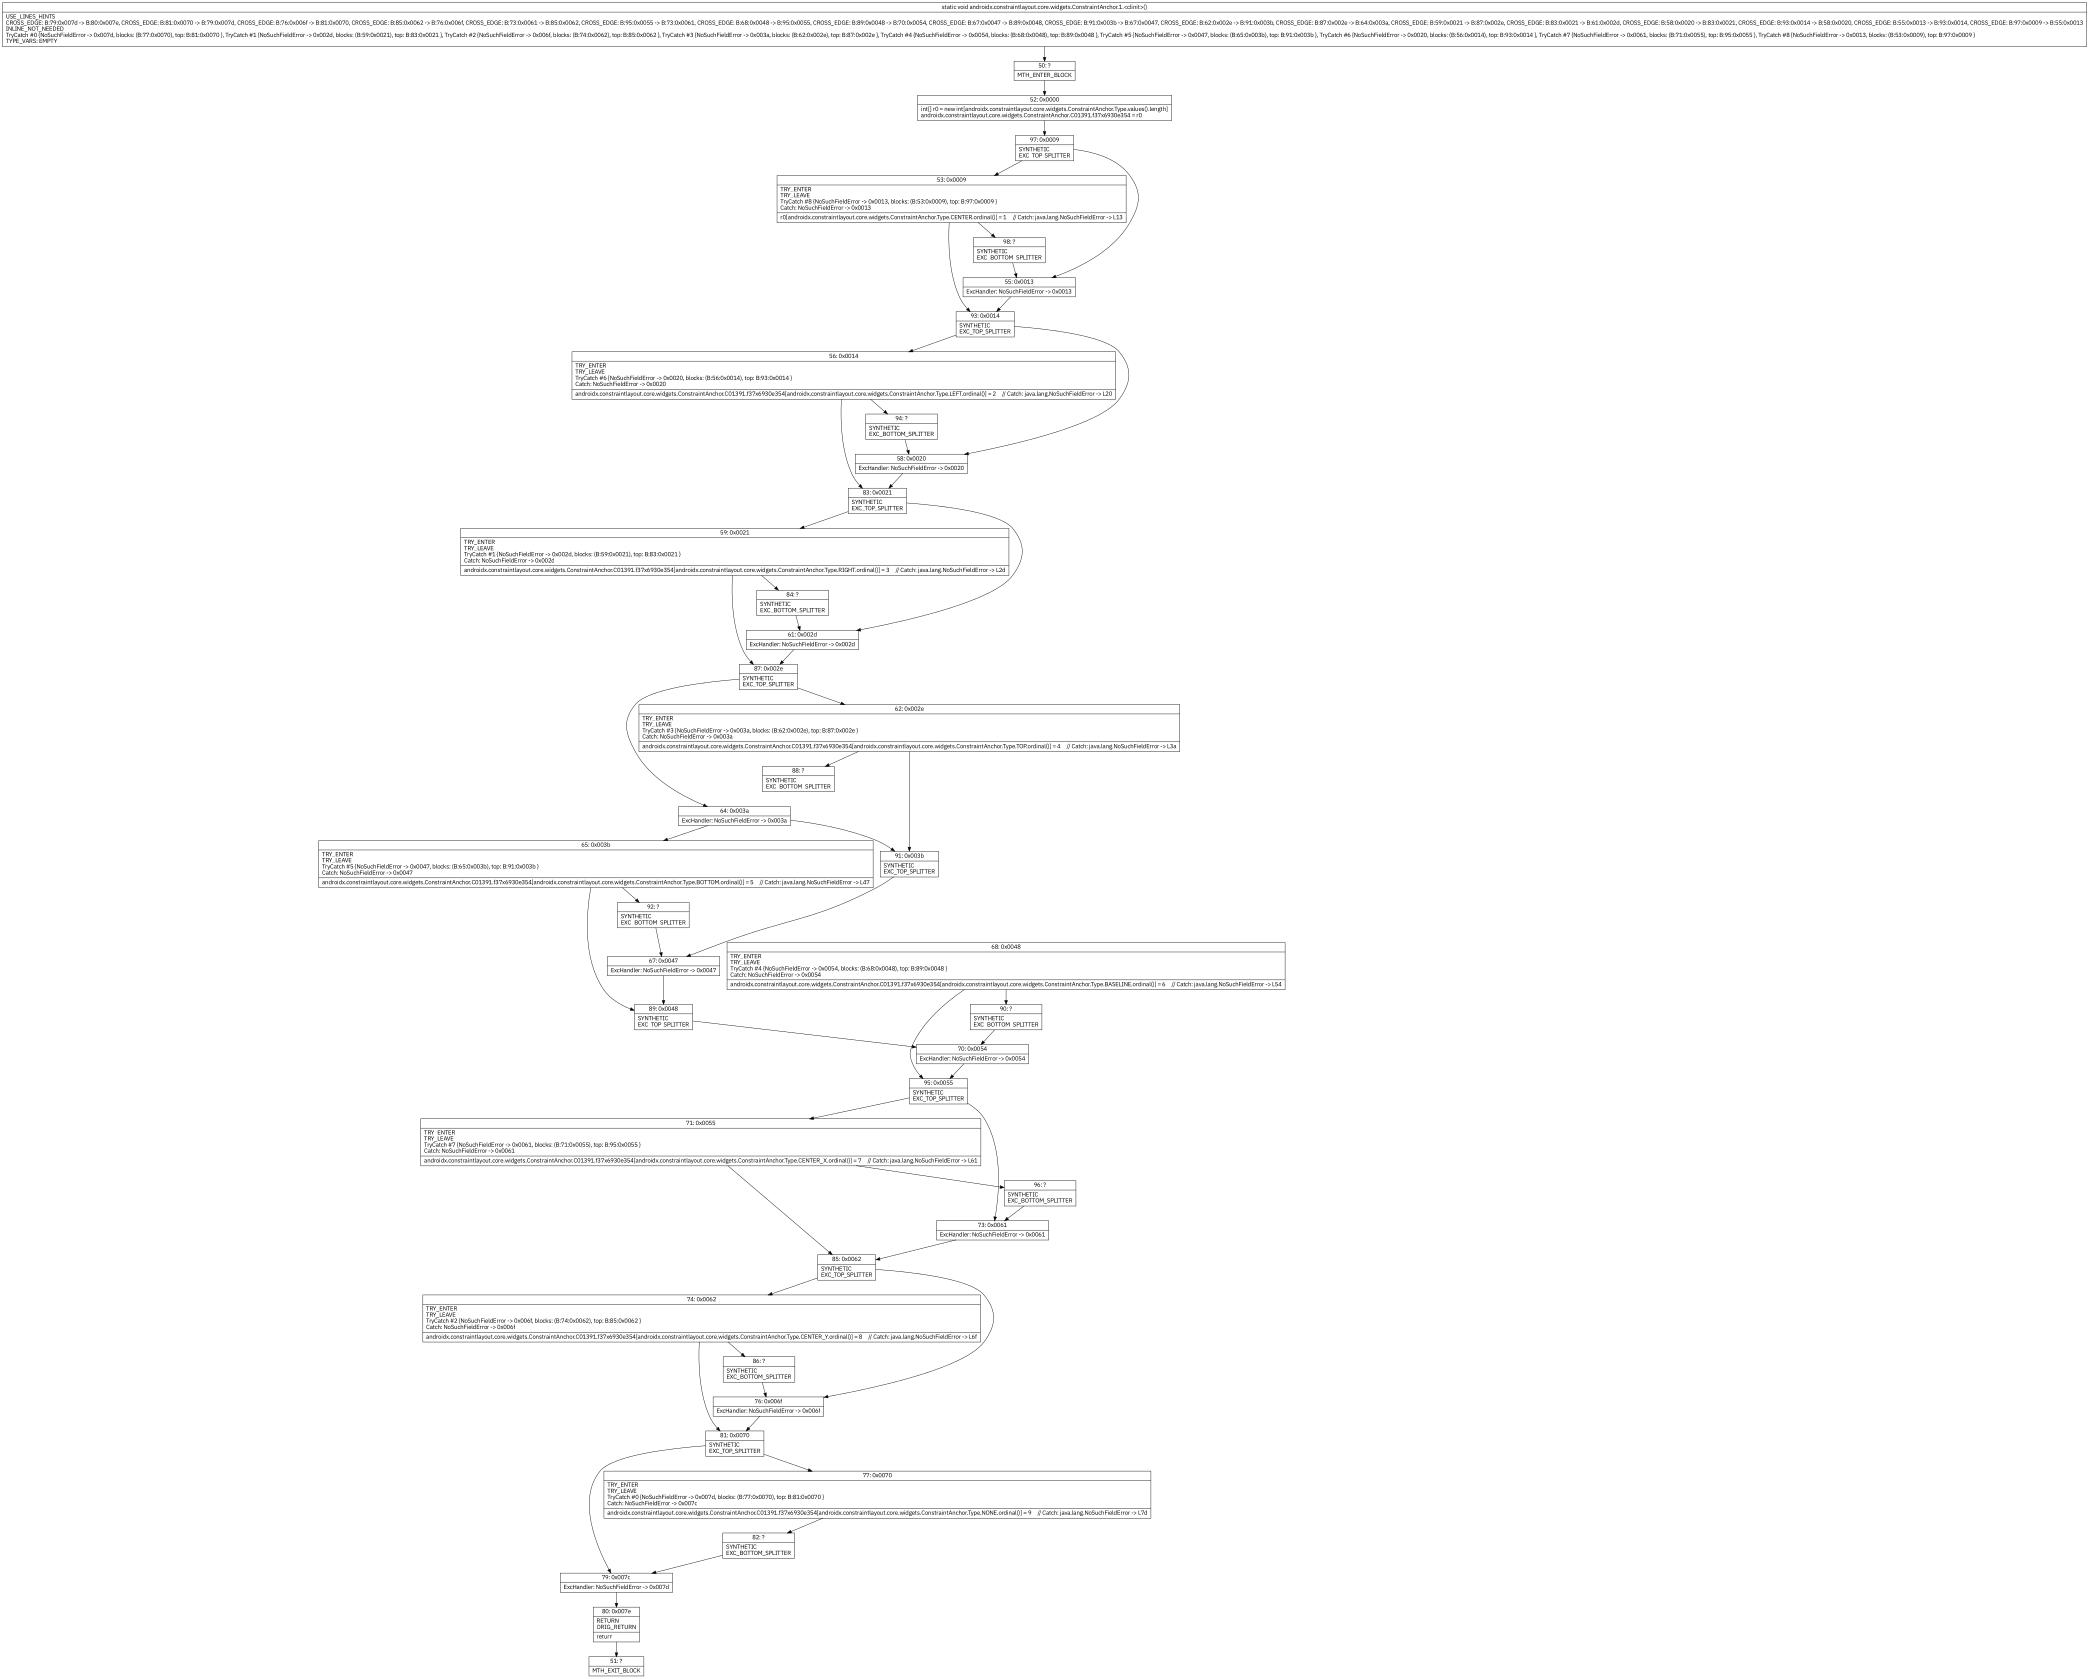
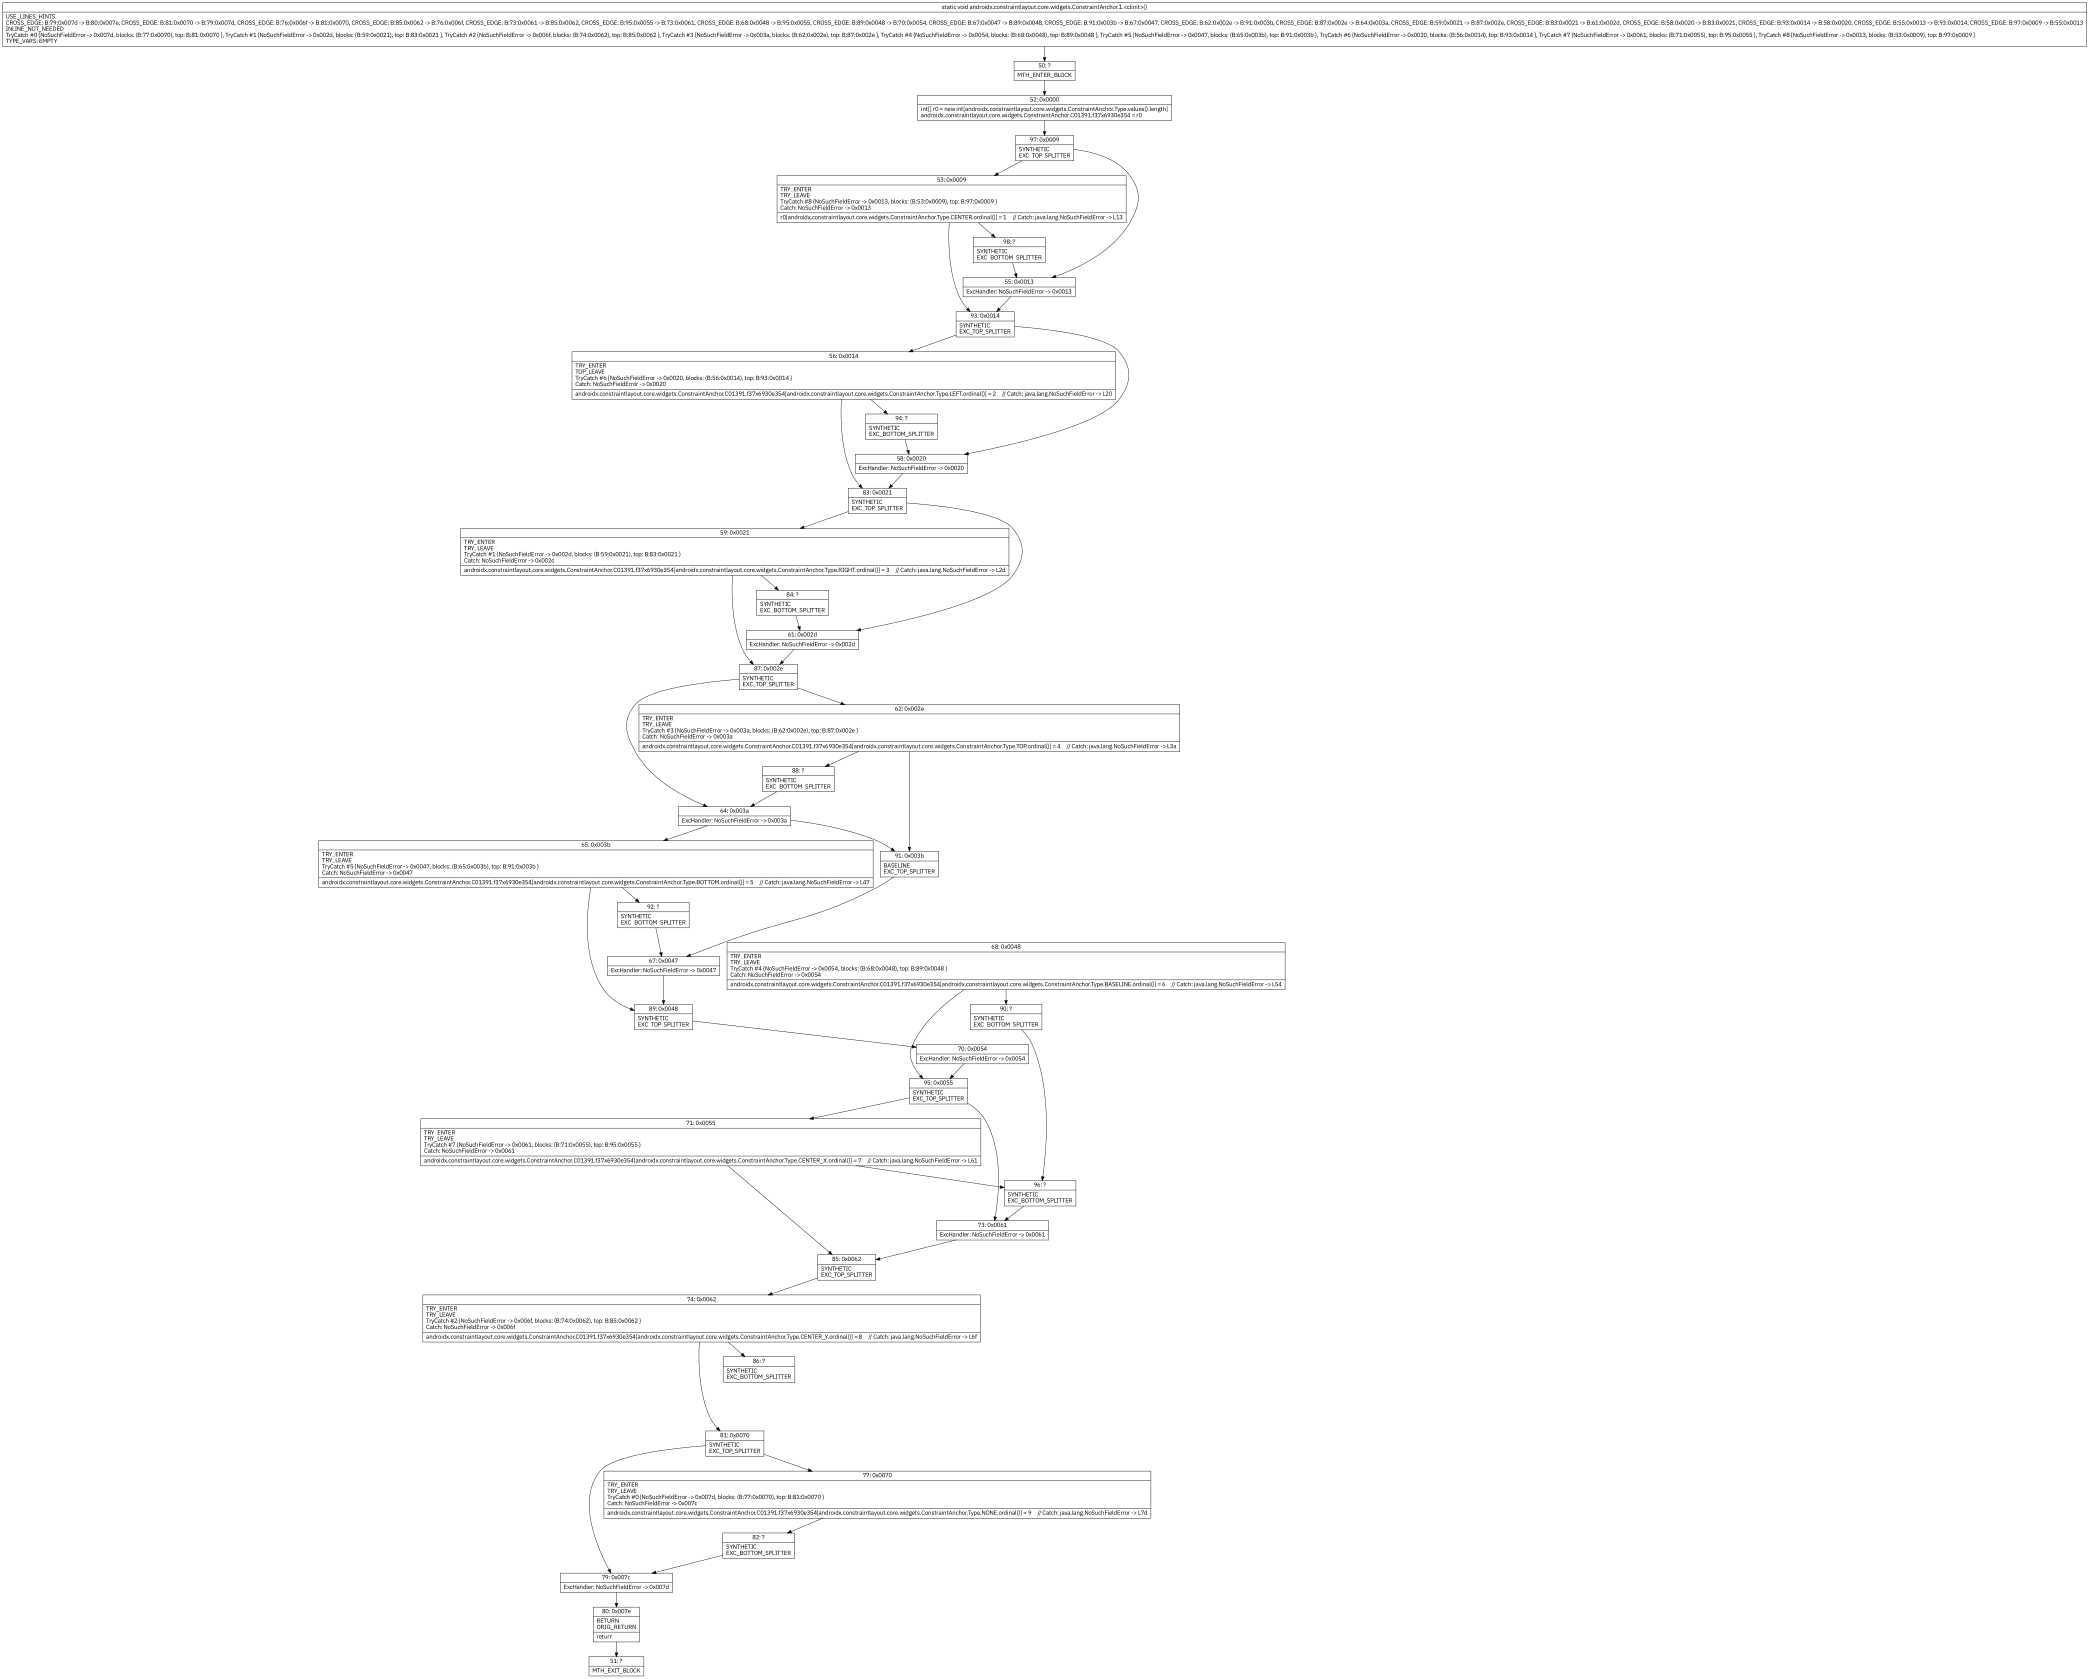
node "56: 0x0014": text "TRY_LEAVE" -> "TOP_LEAVE"
edge "88: ?" -> "64: 0x003a": added
node "91: 0x003b": text "SYNTHETIC" -> "BASELINE"
edge "90: ?" -> "70: 0x0054": now "90: ?" -> "96: ?"
node "76: 0x006f": removed
